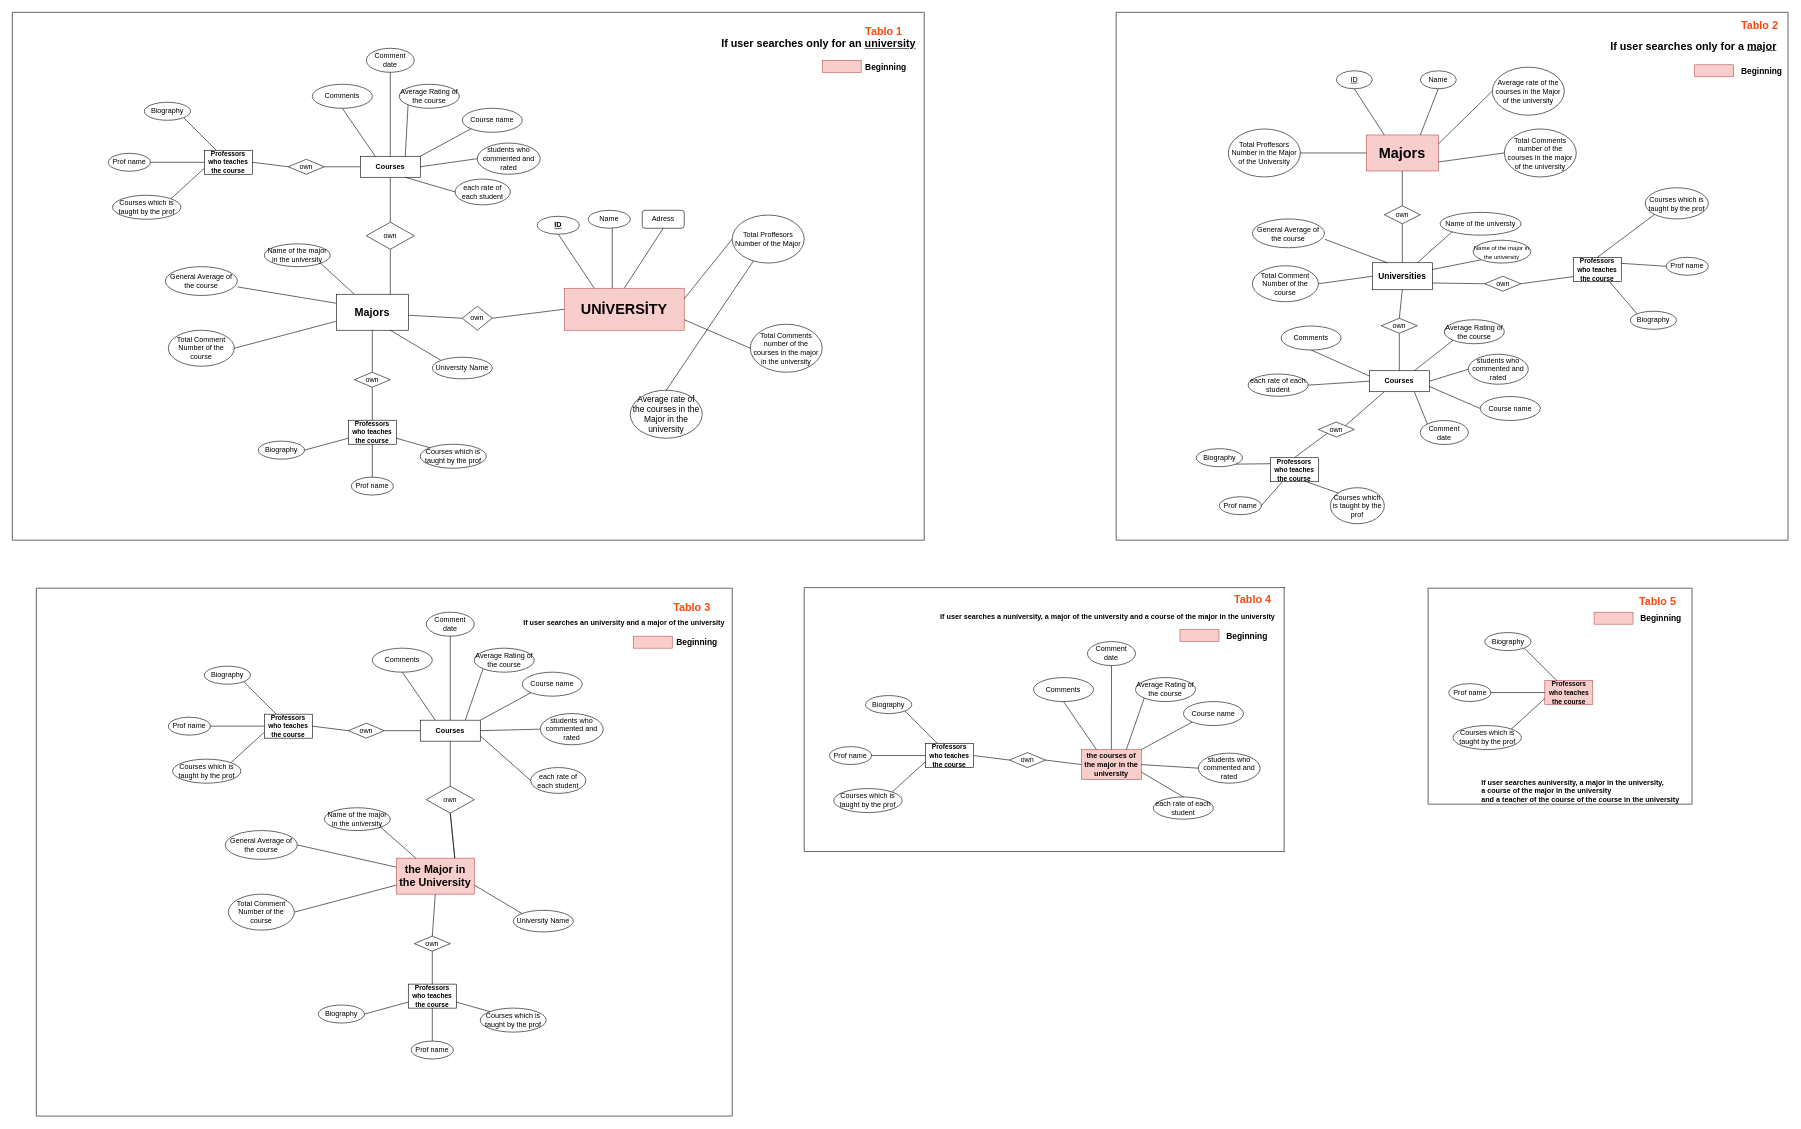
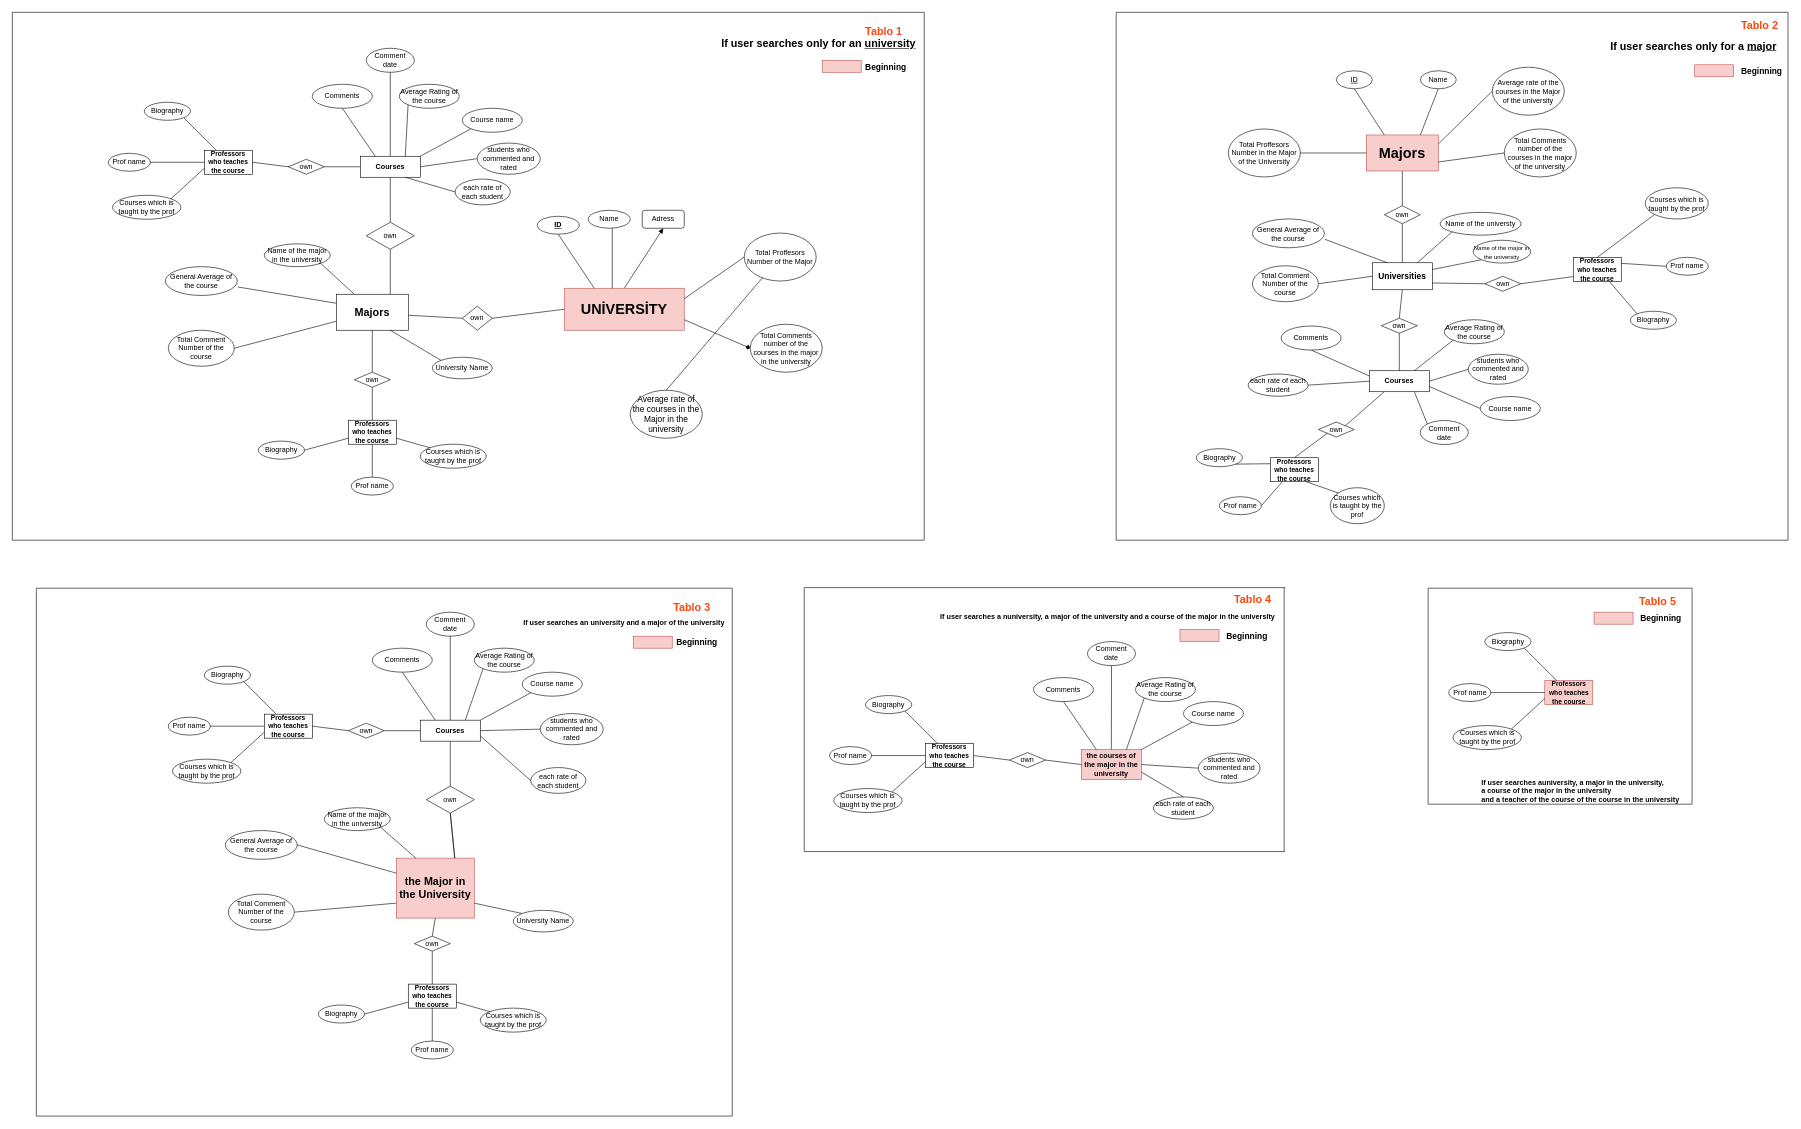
edge "Adress" -- "UNİVERSİTY": arrowhead none -> block
node "Total Proffesors Number of the Major": moved (768, 239) -> (780, 257)
edge "UNİVERSİTY" -- "Total Comments number of the courses in the major in the university": arrowhead none -> diamond
node "the Major in the University": size 78x36 -> 78x60
